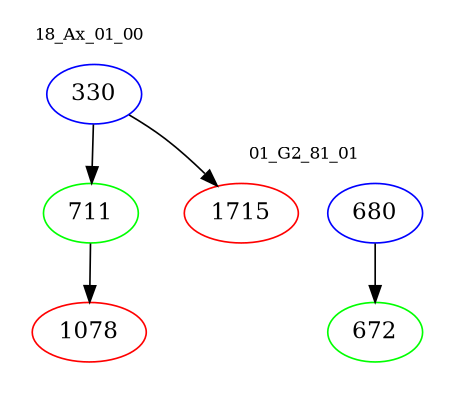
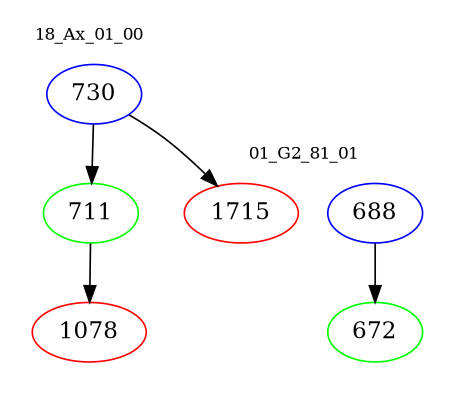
node "330": label "330" -> "730"
node "680": label "680" -> "688"
